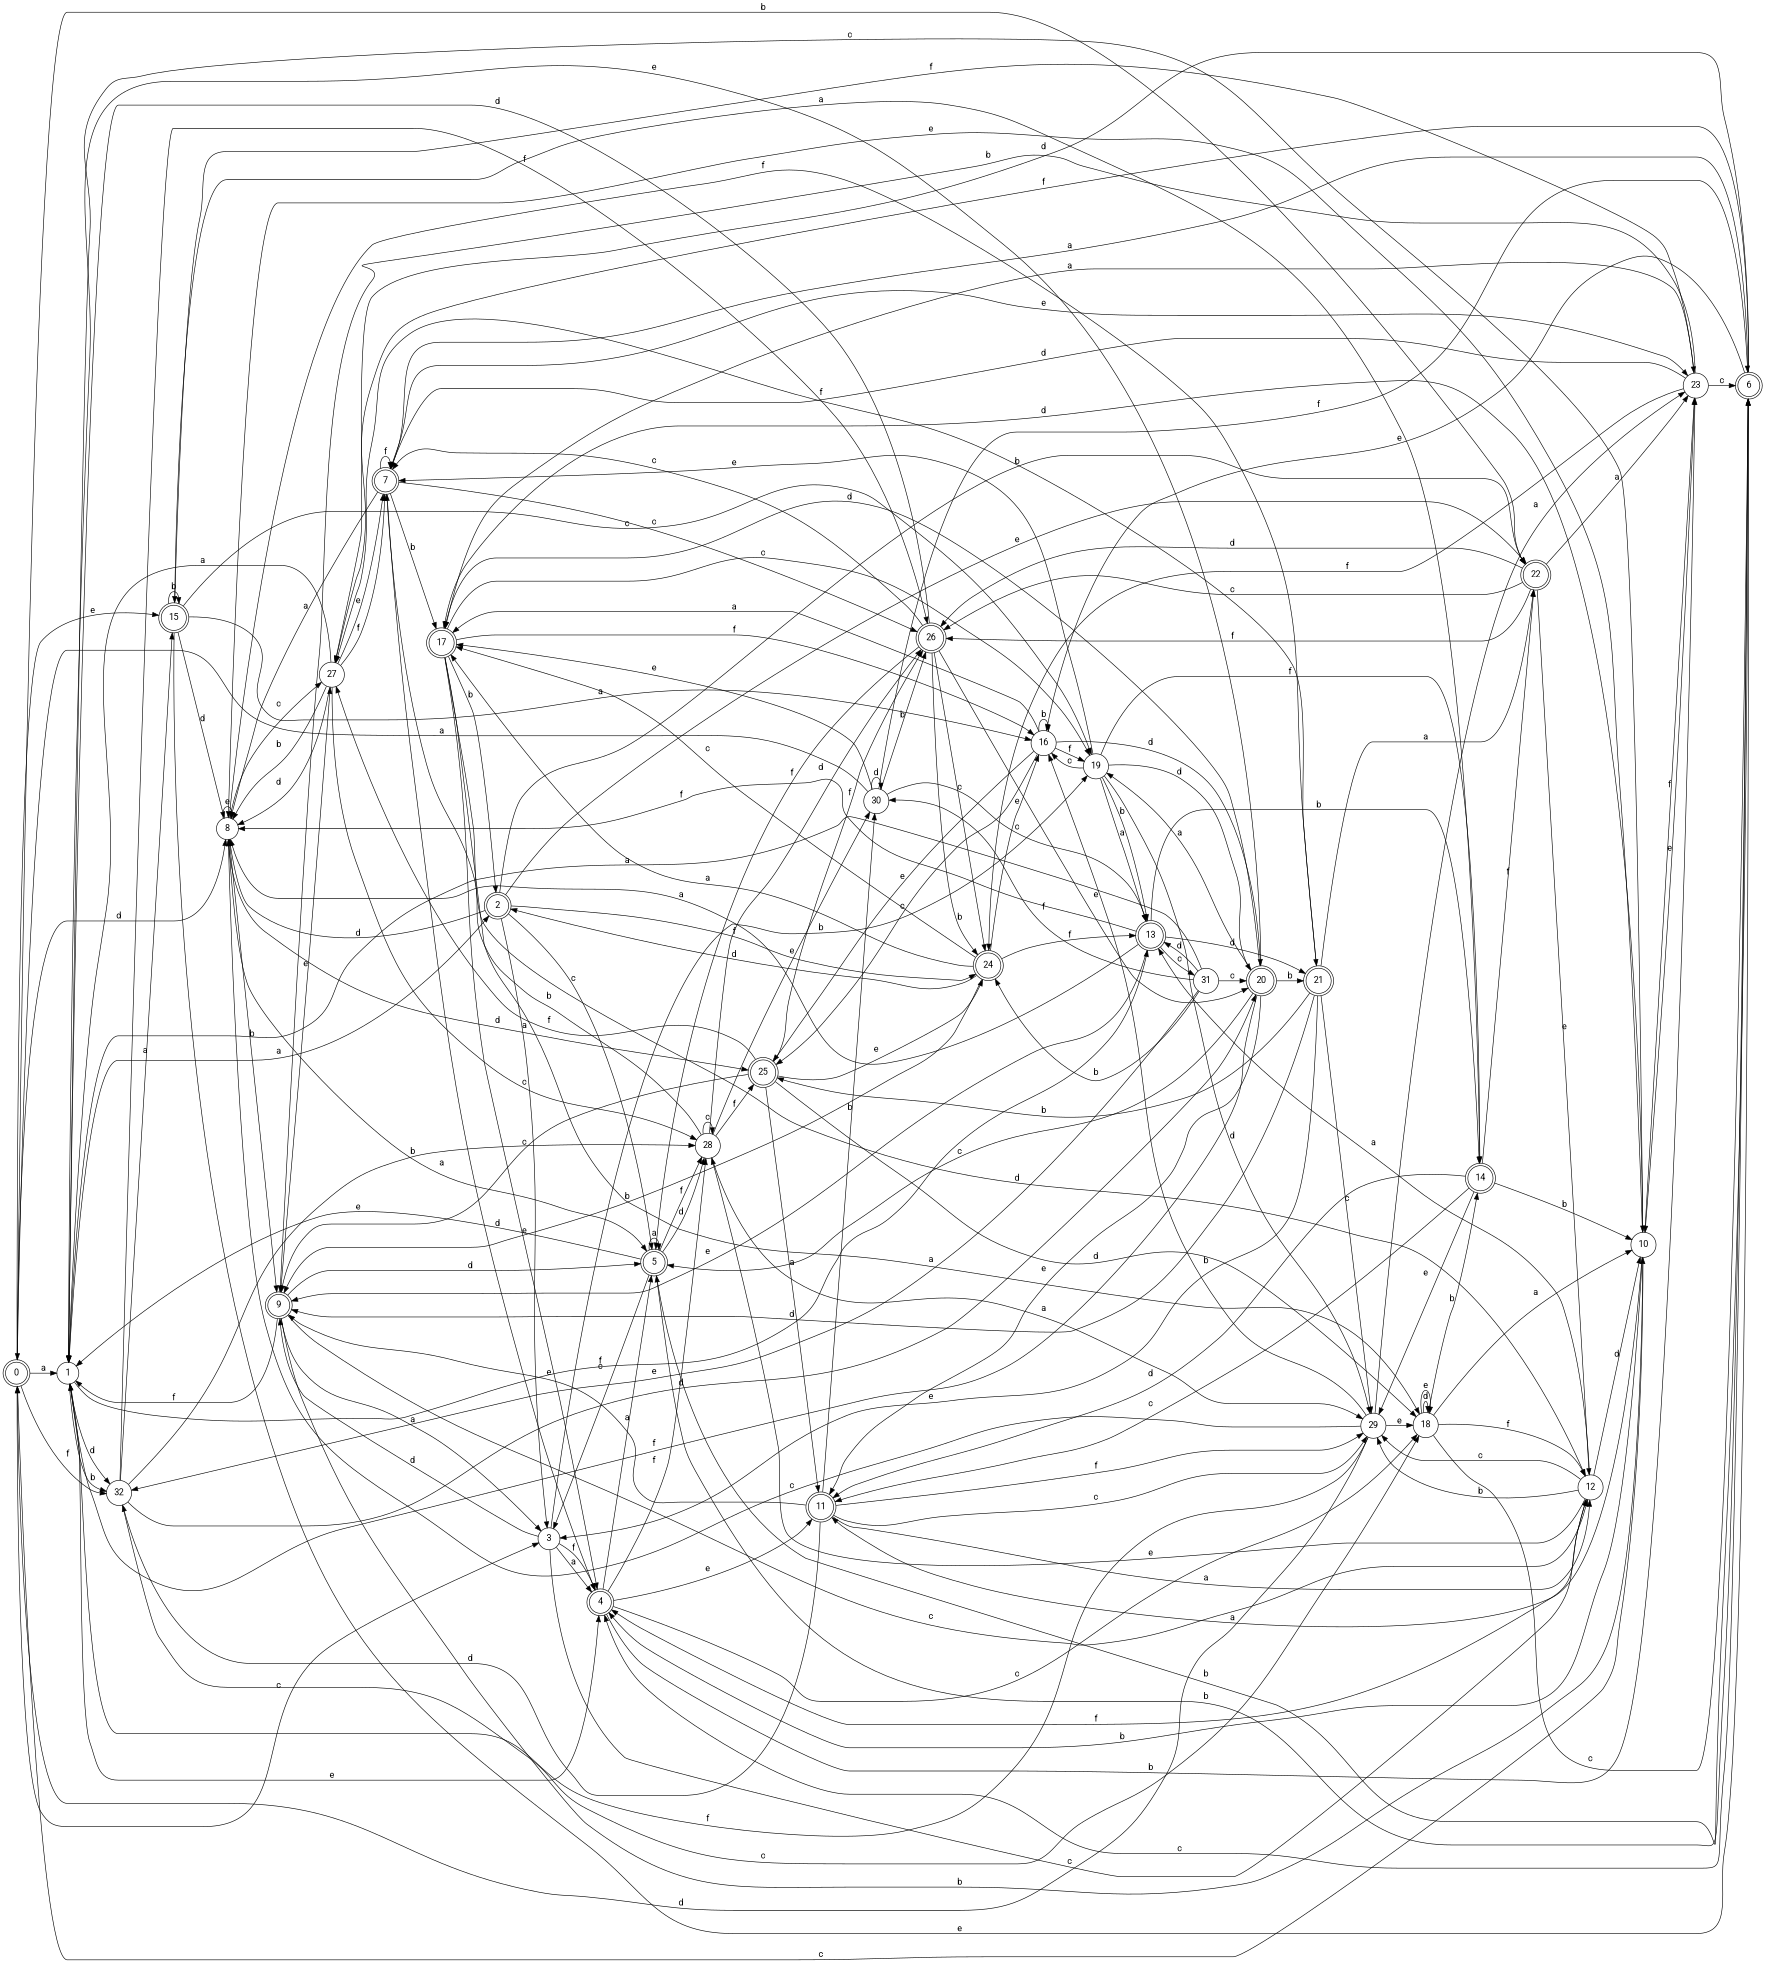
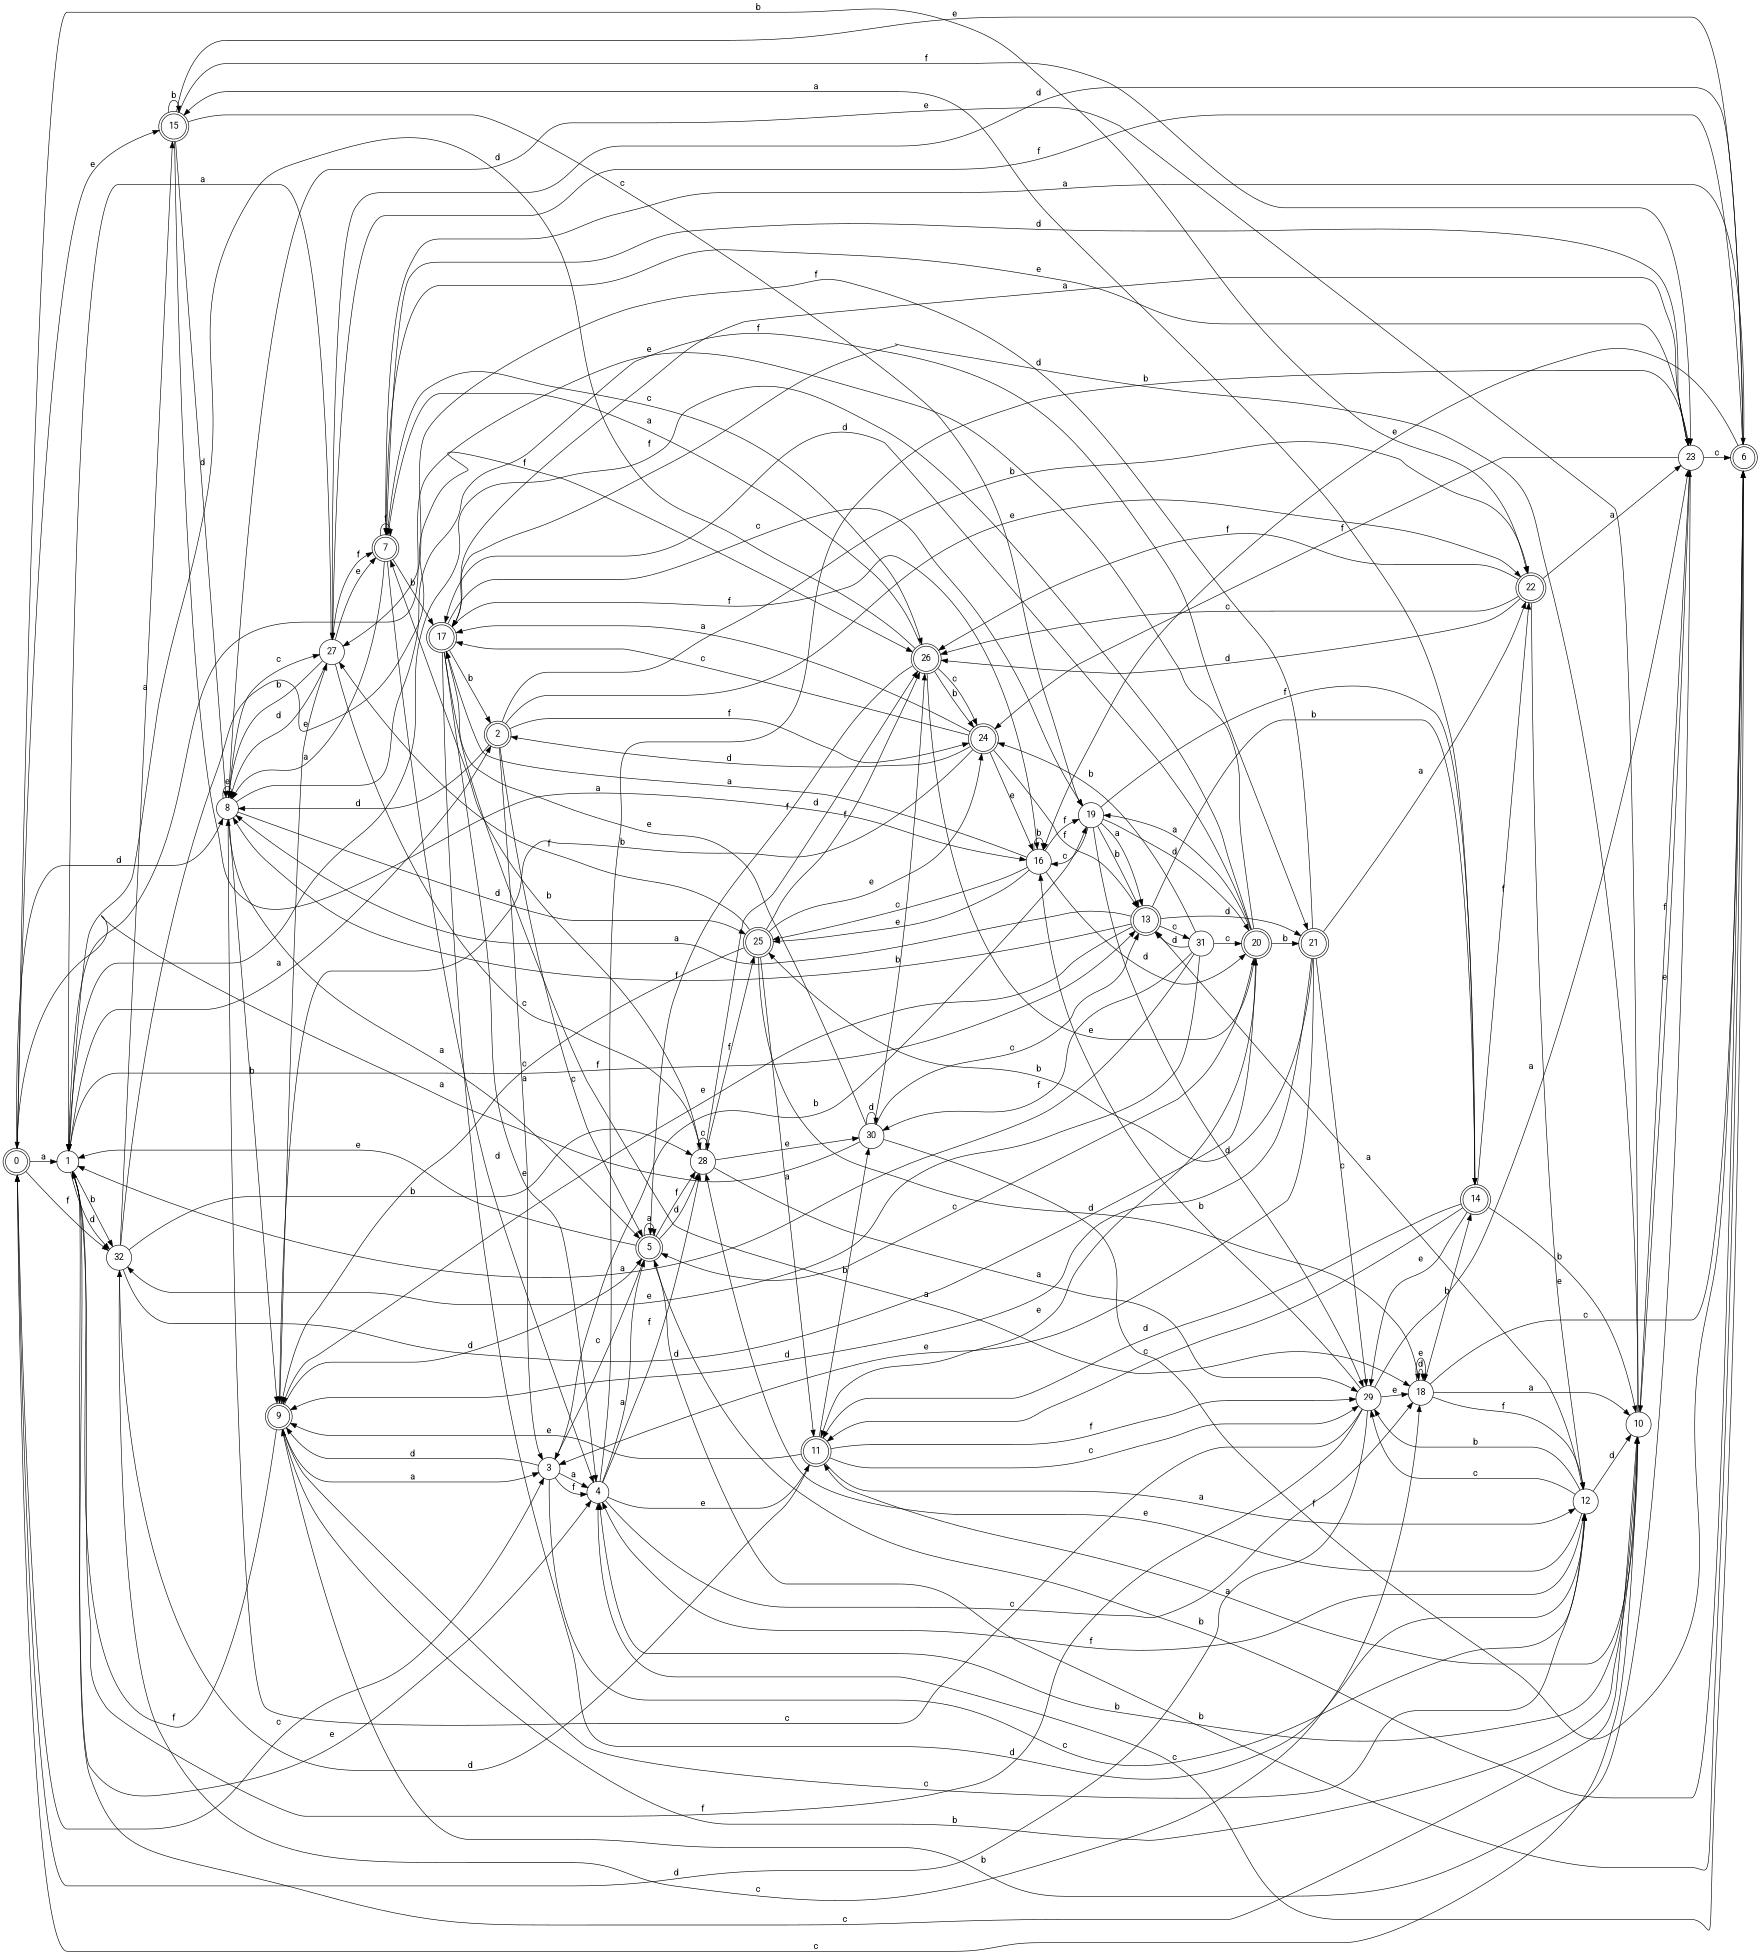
edge "19" -> "7": removed, label "e"
edge "26" -> "7": label "c" -> "a"
node "4": shape doublecircle -> circle
